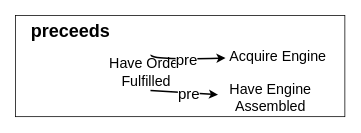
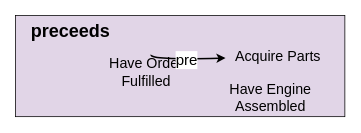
node "Acquire Engine": label "Acquire Engine" -> "Acquire Parts"
node "preceeds": fillcolor #ffffff -> #e1d5e7
edge "Have Order Fulfilled" -> "Have Engine Assembled": removed, label "pre"
